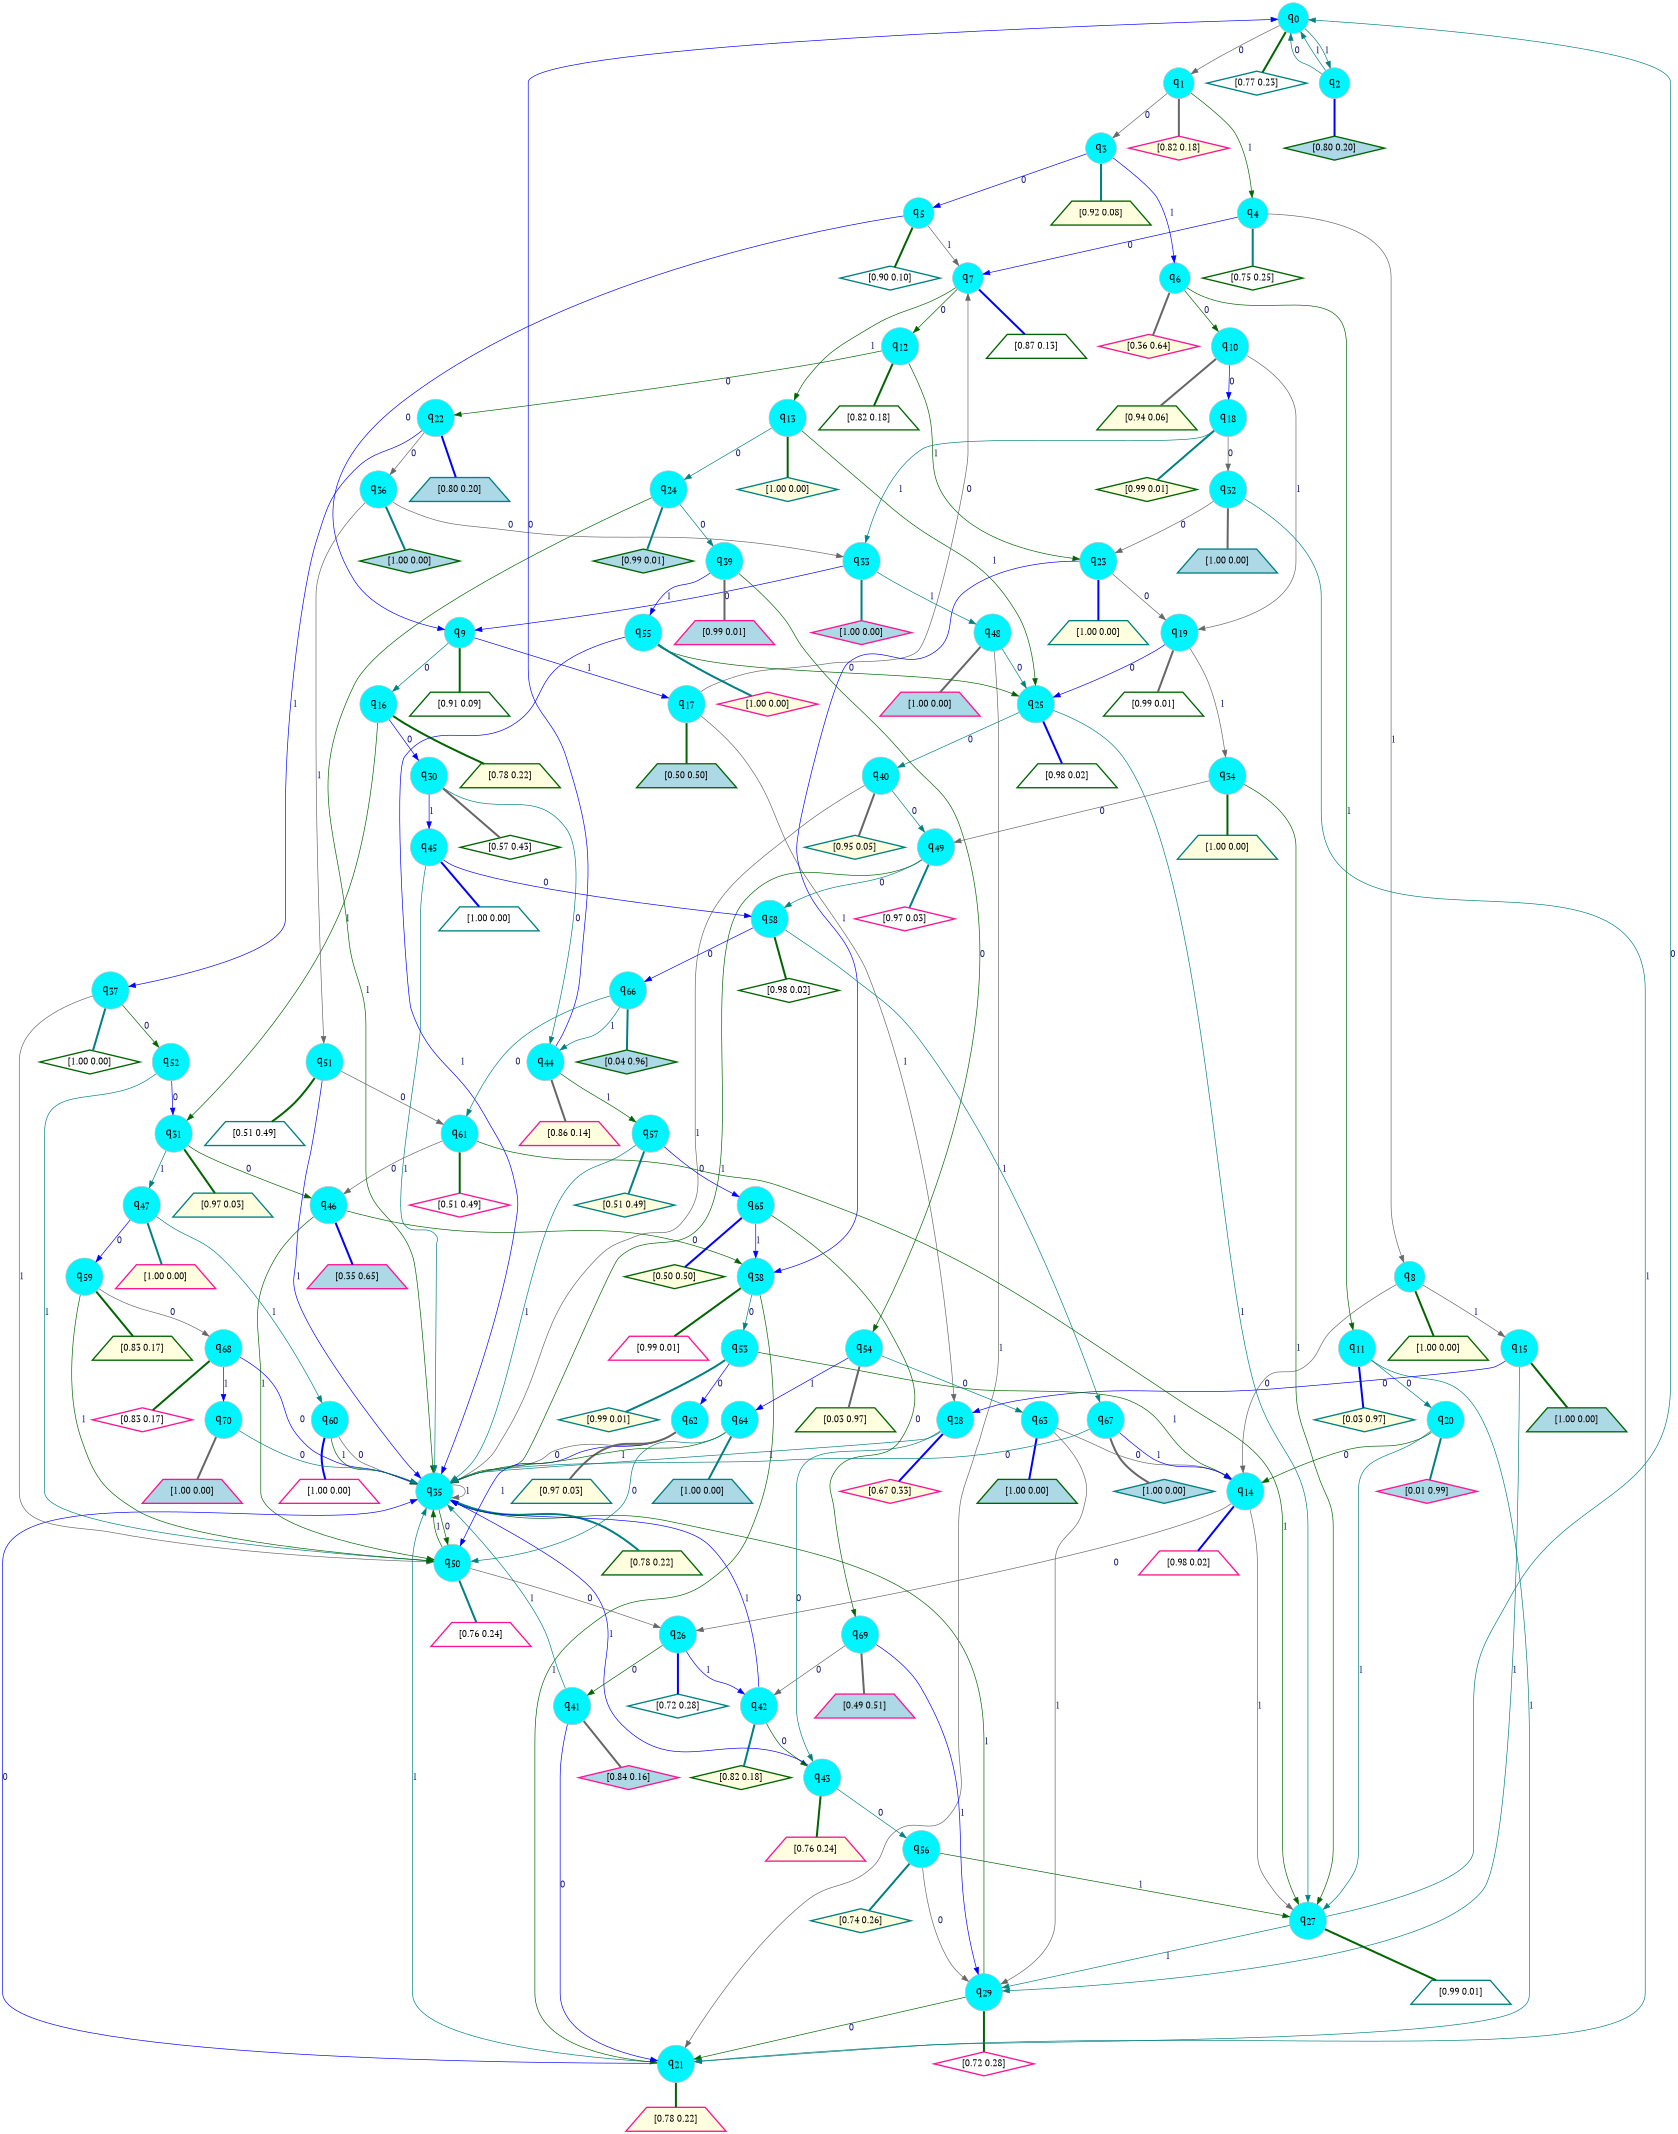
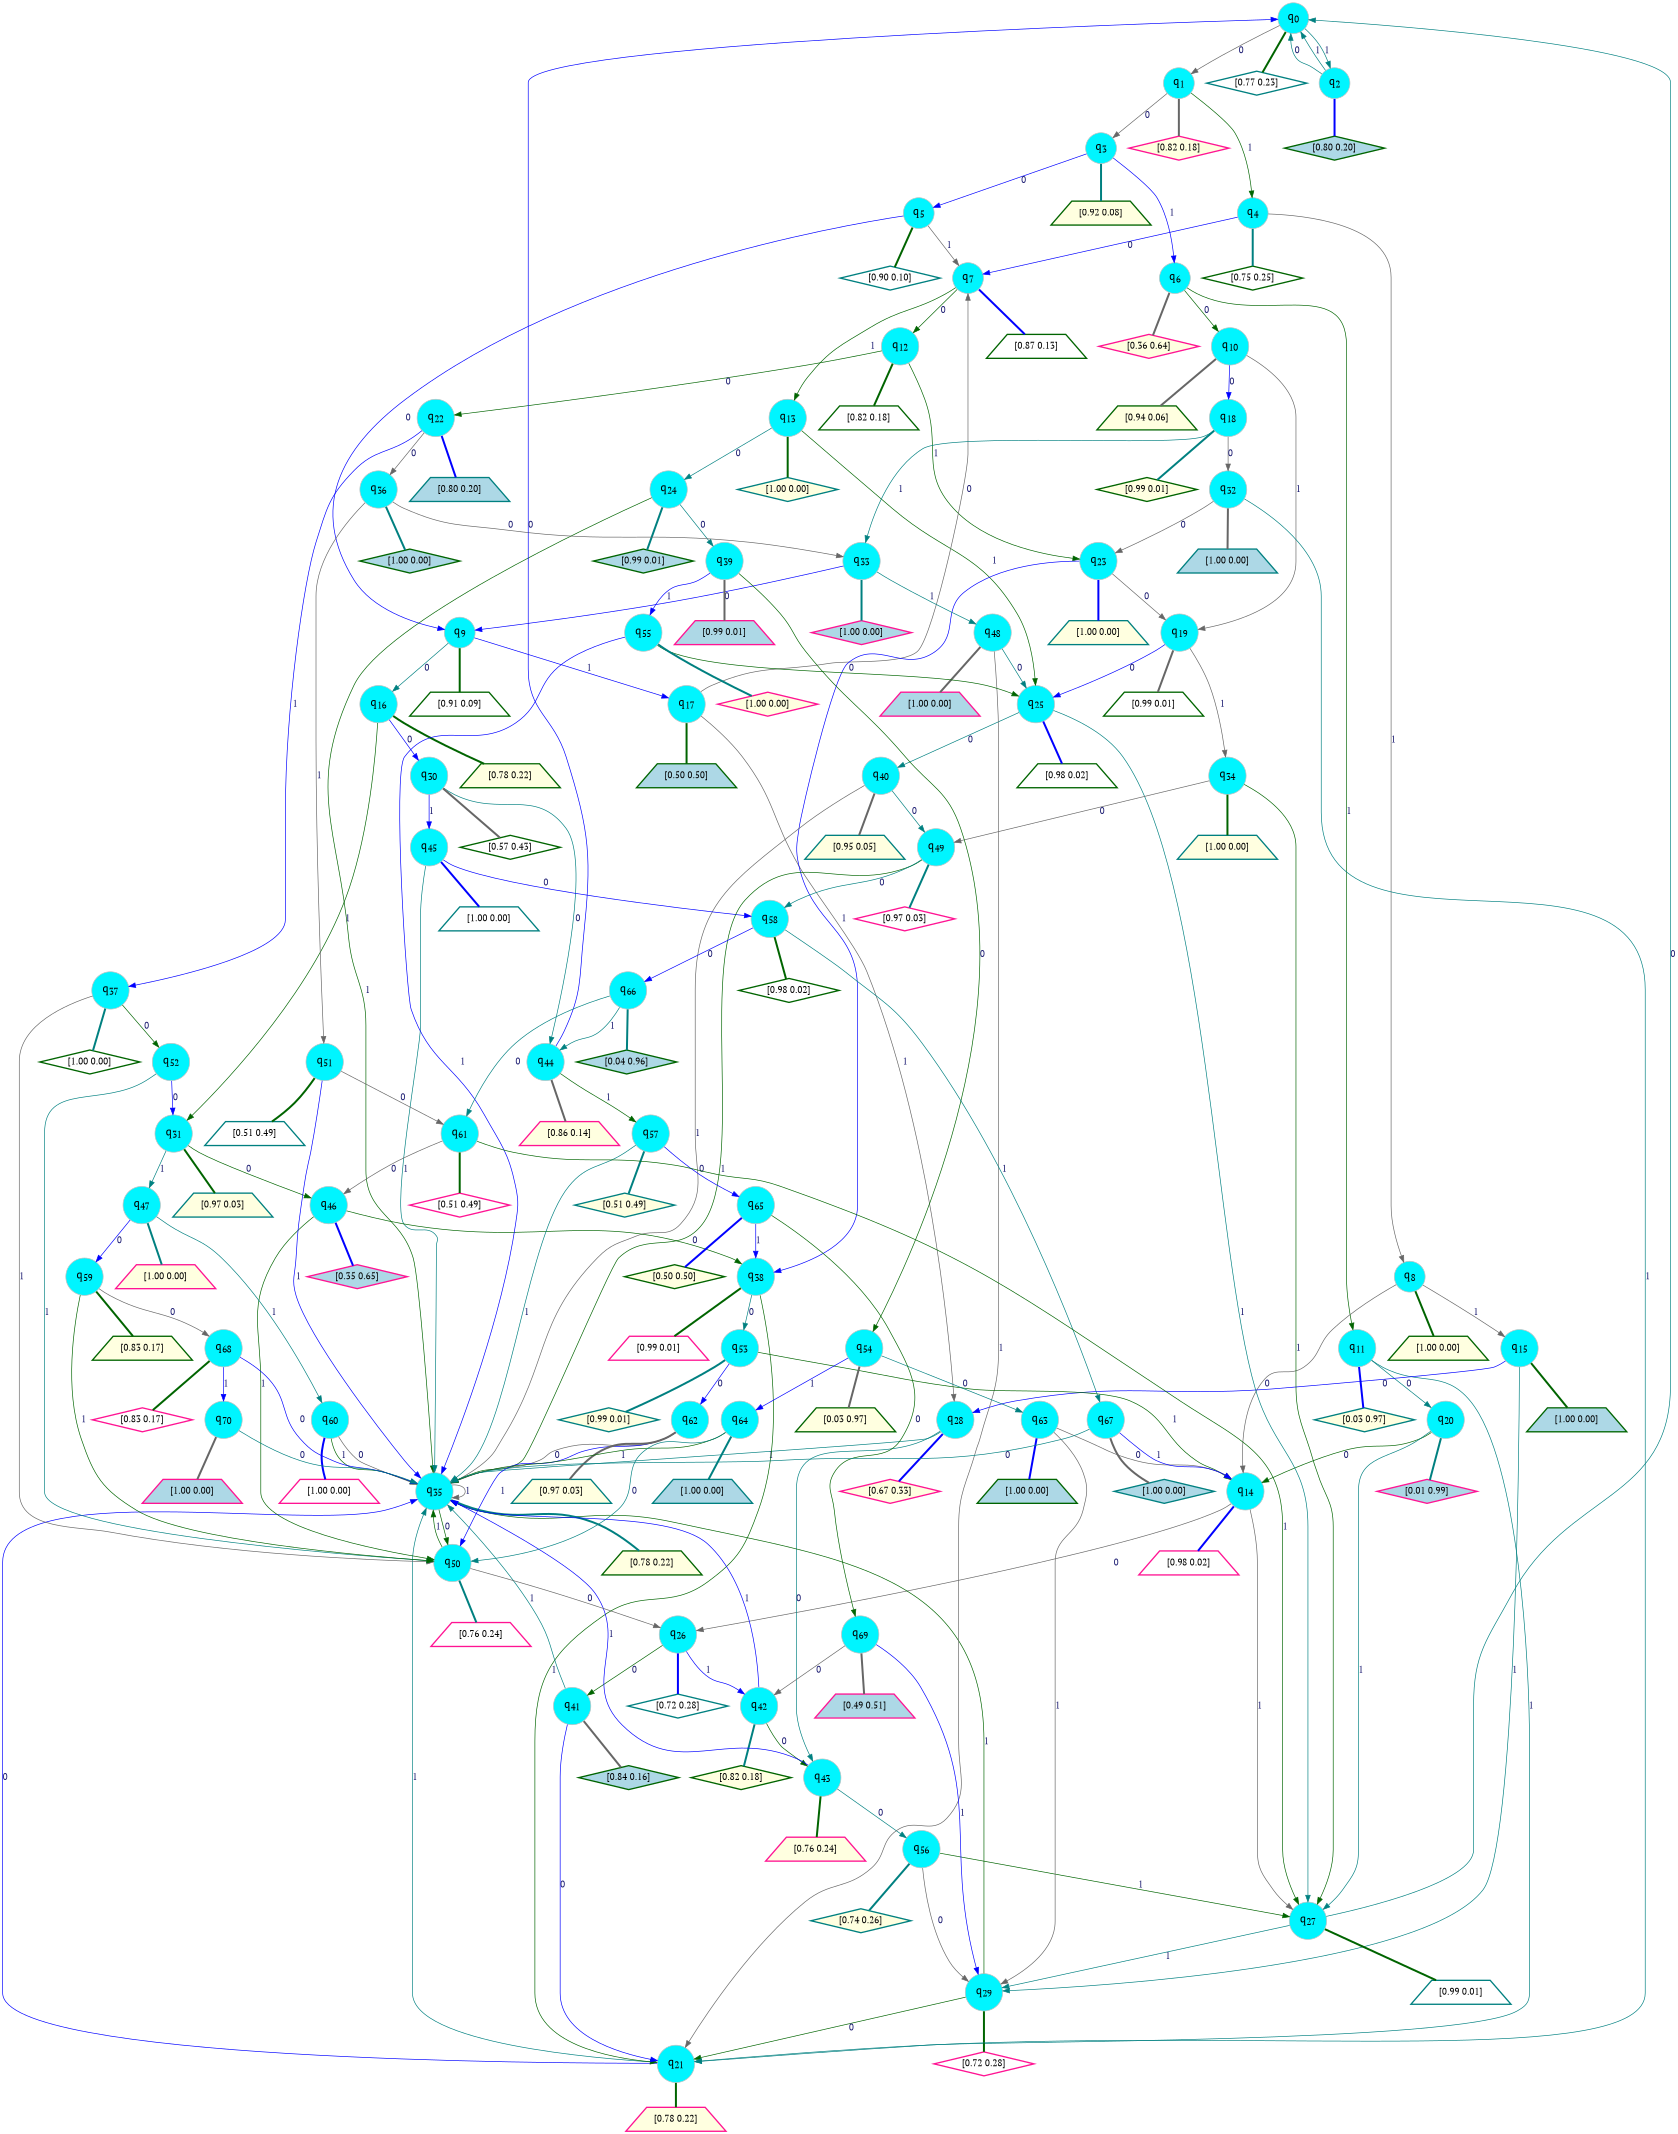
node "[0.95 0.05]": shape diamond -> trapezium
node "[0.35 0.65]": shape trapezium -> diamond
node "[0.84 0.16]": color deeppink -> darkgreen
